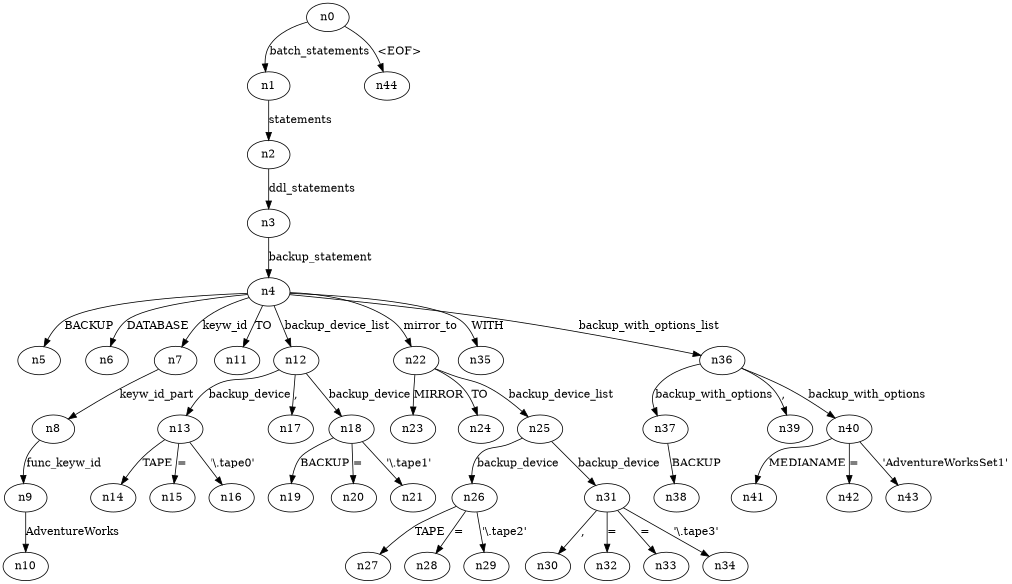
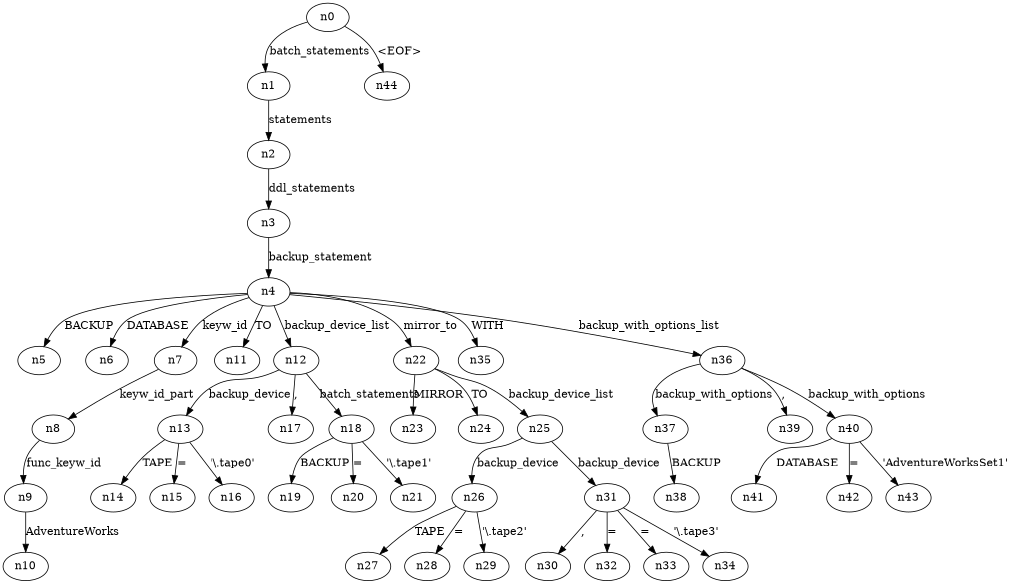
edge "n12" -> "n18": label "backup_device" -> "batch_statements"
edge "n40" -> "n41": label "MEDIANAME" -> "DATABASE"
